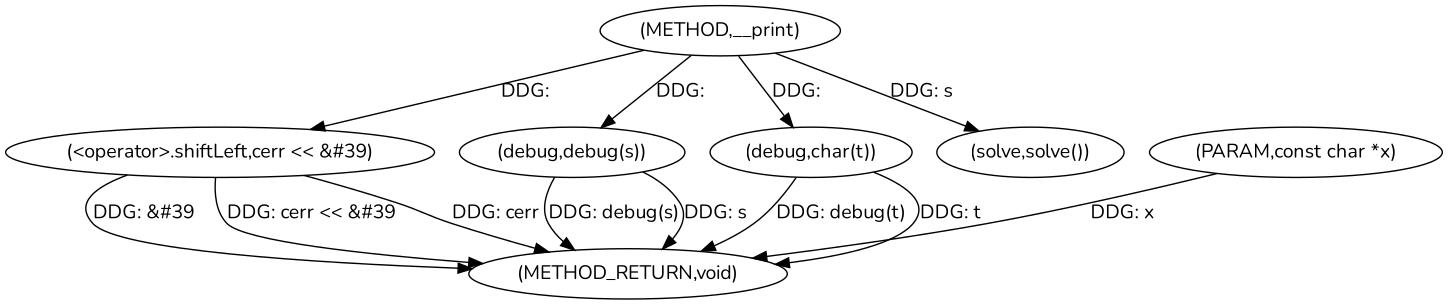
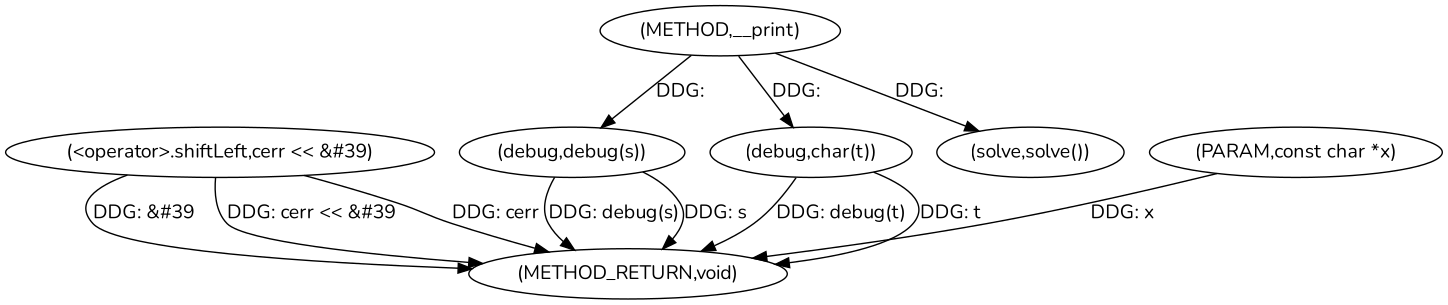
edge "(METHOD,__print)" -> "(<operator>.shiftLeft,cerr << &#39)": removed, label "DDG:"
edge "(METHOD,__print)" -> "(solve,solve())": label "DDG: s" -> "DDG: "
